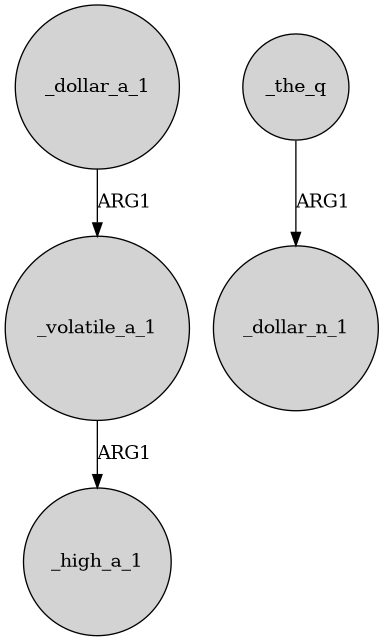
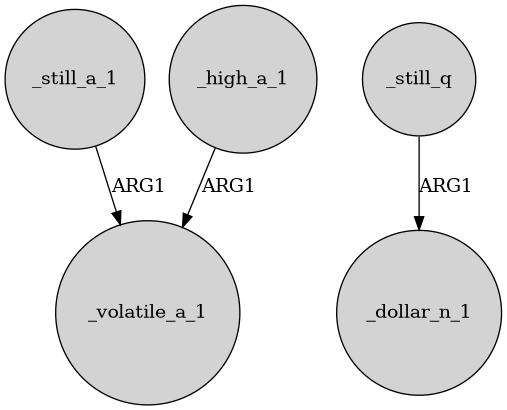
node "_dollar_a_1": label "_dollar_a_1" -> "_still_a_1"
node "_the_q": label "_the_q" -> "_still_q"
edge "_volatile_a_1" -> "_high_a_1": reversed
